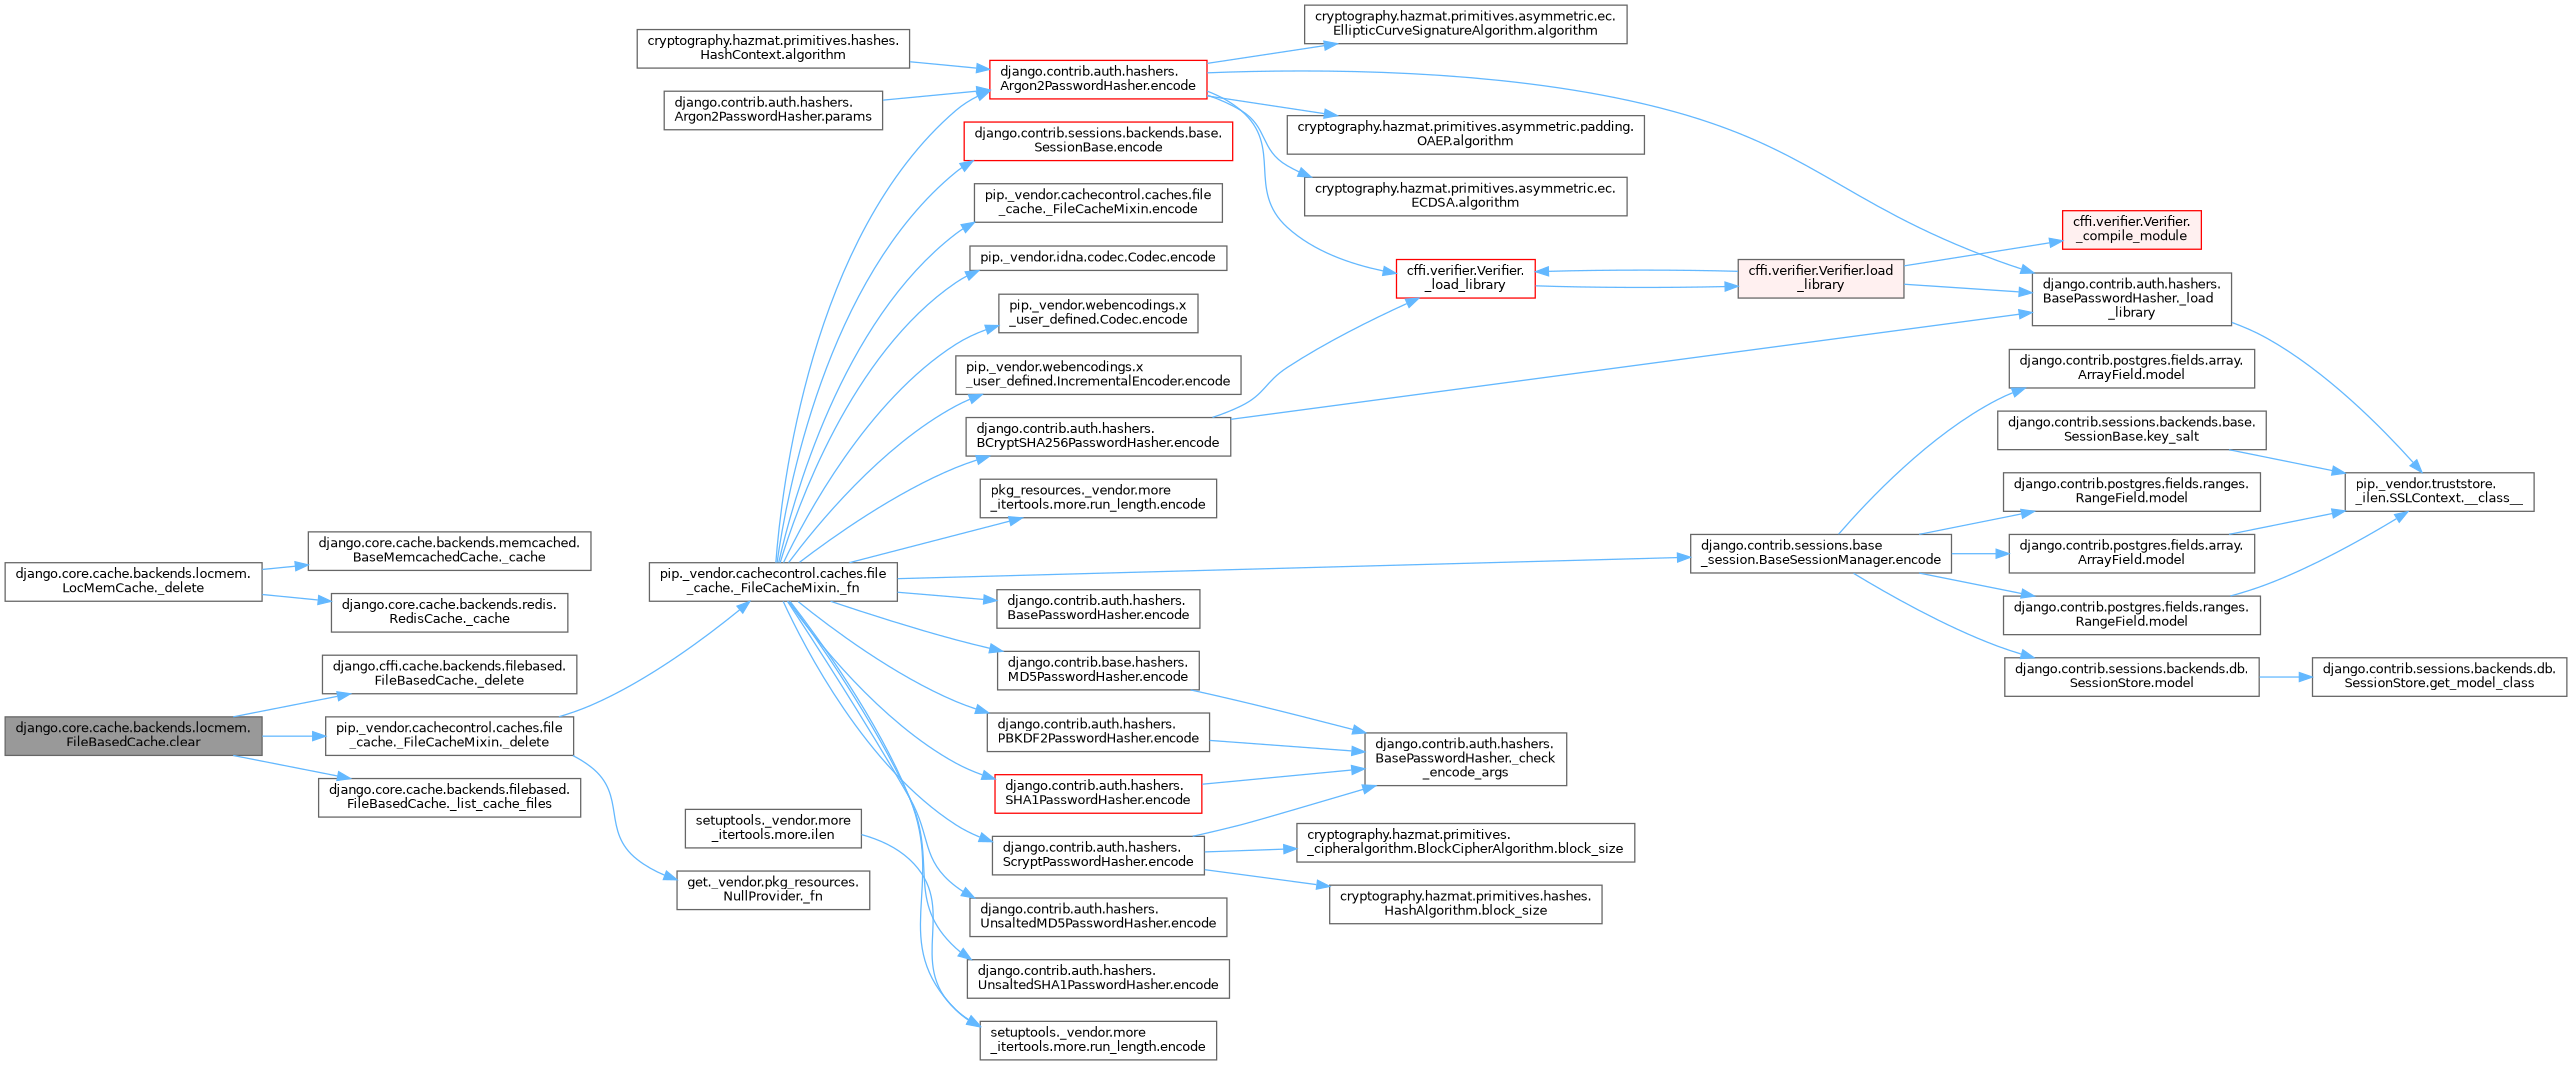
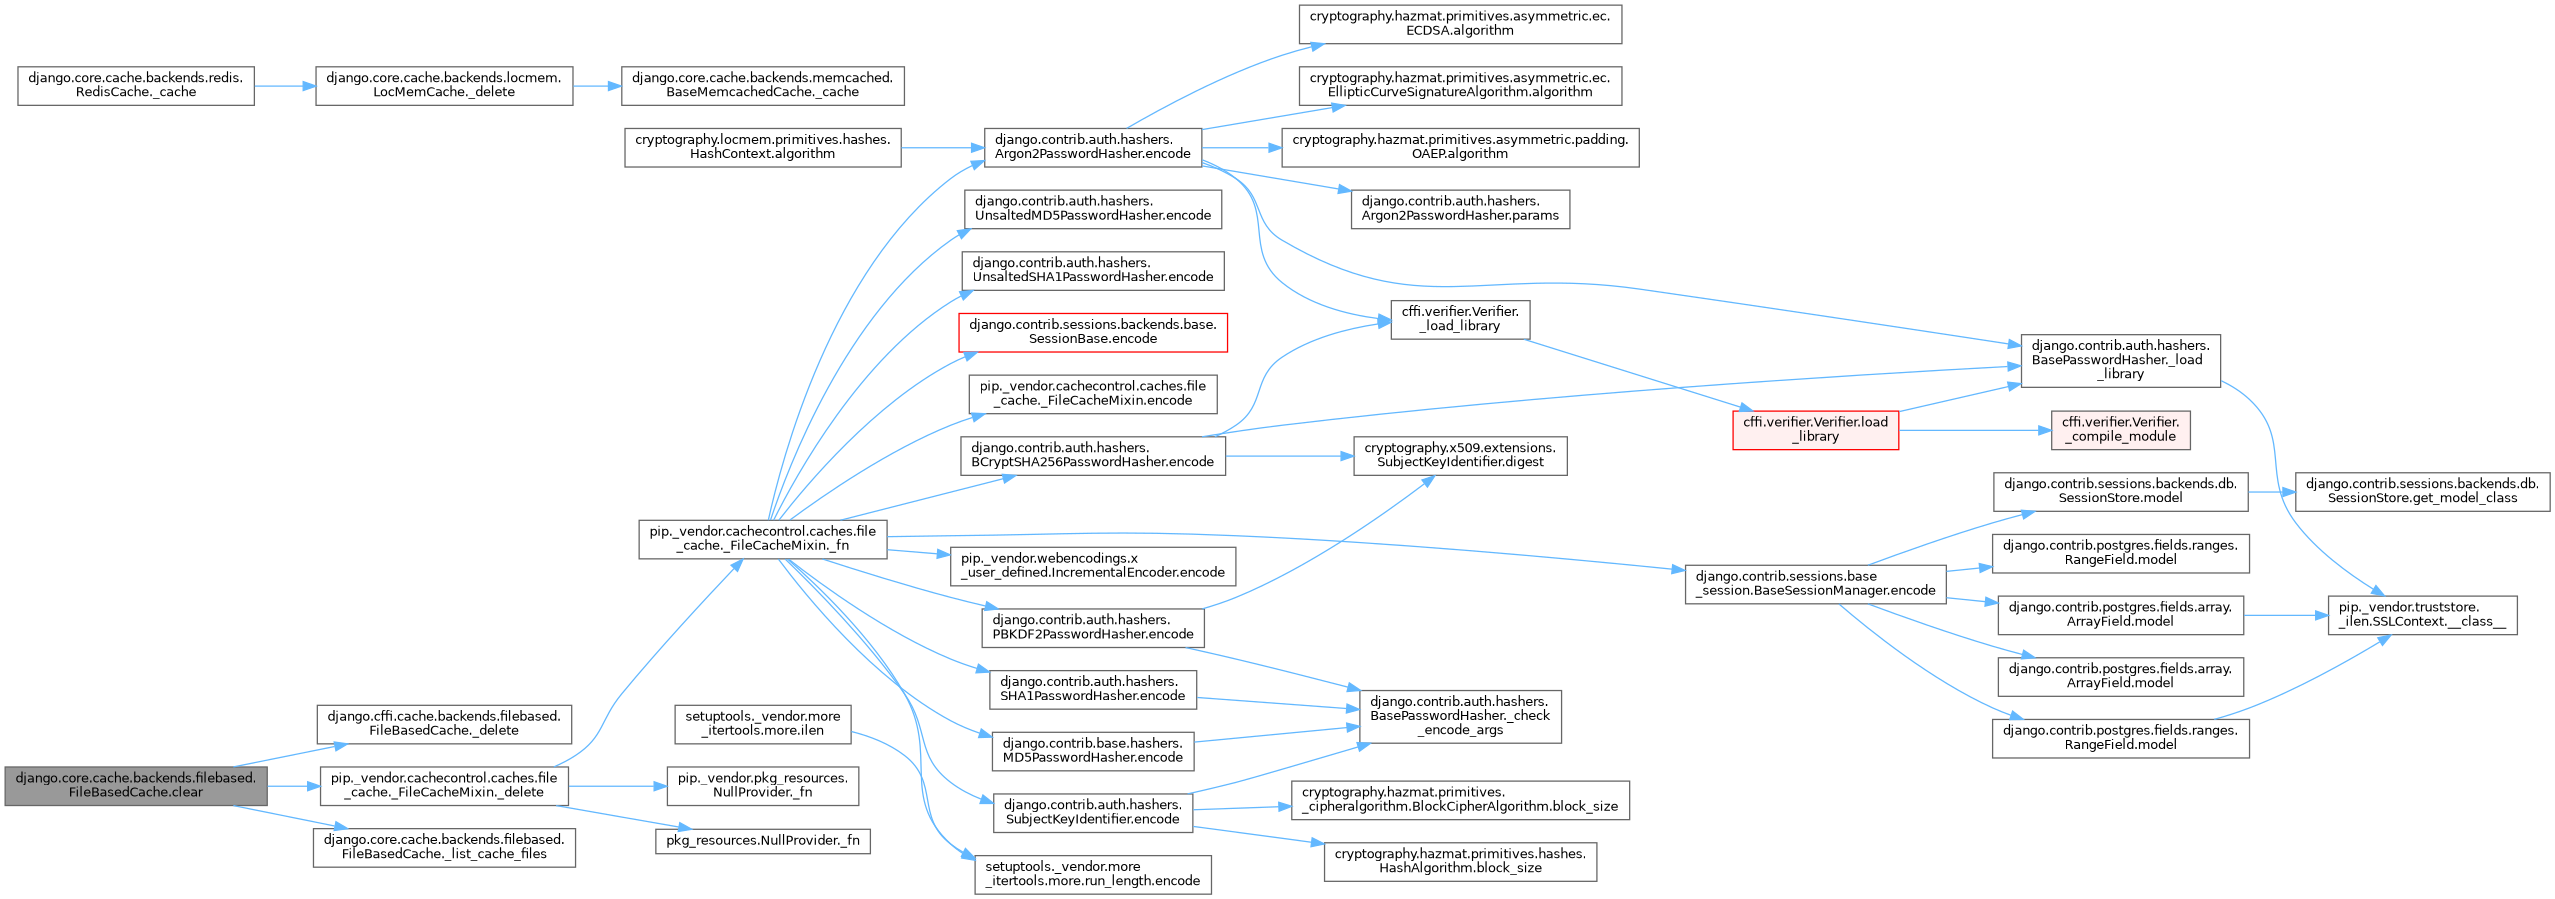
node "cryptography.hazmat.primitives.hashes. HashContext.algorithm": label "cryptography.hazmat.primitives.hashes. HashContext.algorithm" -> "cryptography.locmem.primitives.hashes. HashContext.algorithm"
node "django.contrib.auth.hashers. Argon2PasswordHasher.encode": color red -> grey40
edge "django.contrib.auth.hashers. Argon2PasswordHasher.params" -> "django.contrib.auth.hashers. Argon2PasswordHasher.encode": reversed
node "cffi.verifier.Verifier. _compile_module": color red -> grey40
node "pip._vendor.idna.codec.Codec.encode": removed
edge "cffi.verifier.Verifier.load _library" -> "cffi.verifier.Verifier. _load_library": removed
node "cffi.verifier.Verifier. _load_library": color red -> grey40
node "cffi.verifier.Verifier.load _library": color grey40 -> red
node "pip._vendor.webencodings.x _user_defined.Codec.encode": removed
node "django.contrib.sessions.backends.base. SessionBase.key_salt": removed
node "cryptography.x509.extensions. SubjectKeyIdentifier.digest": added
node "pkg_resources._vendor.more _itertools.more.run_length.encode": removed
edge "django.core.cache.backends.locmem. LocMemCache._delete" -> "django.core.cache.backends.redis. RedisCache._cache": reversed
node "django.contrib.auth.hashers. BasePasswordHasher.encode": removed
node "django.core.cache.backends.locmem. FileBasedCache.clear": label "django.core.cache.backends.locmem. FileBasedCache.clear" -> "django.core.cache.backends.filebased. FileBasedCache.clear"
node "django.contrib.auth.hashers. SHA1PasswordHasher.encode": color red -> grey40
node "pkg_resources.NullProvider._fn": added
node "django.contrib.auth.hashers. ScryptPasswordHasher.encode": label "django.contrib.auth.hashers. ScryptPasswordHasher.encode" -> "django.contrib.auth.hashers. SubjectKeyIdentifier.encode"
node "get._vendor.pkg_resources. NullProvider._fn": label "get._vendor.pkg_resources. NullProvider._fn" -> "pip._vendor.pkg_resources. NullProvider._fn"
